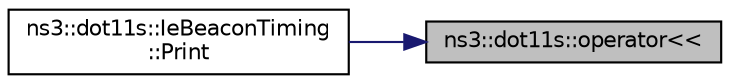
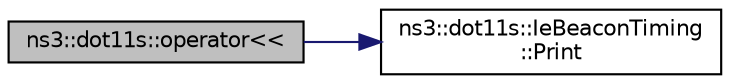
edge "ns3::dot11s::IeBeaconTiming ::Print" -> "ns3::dot11s::operator<<": reversed
